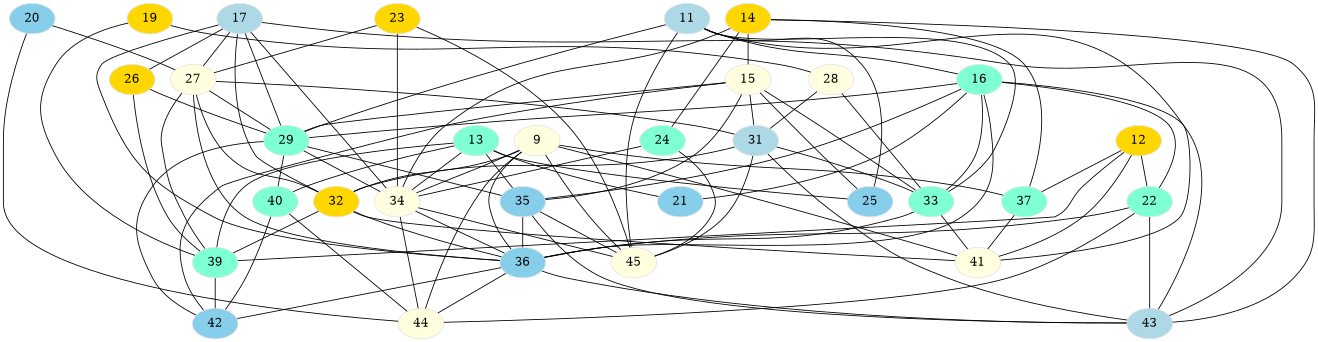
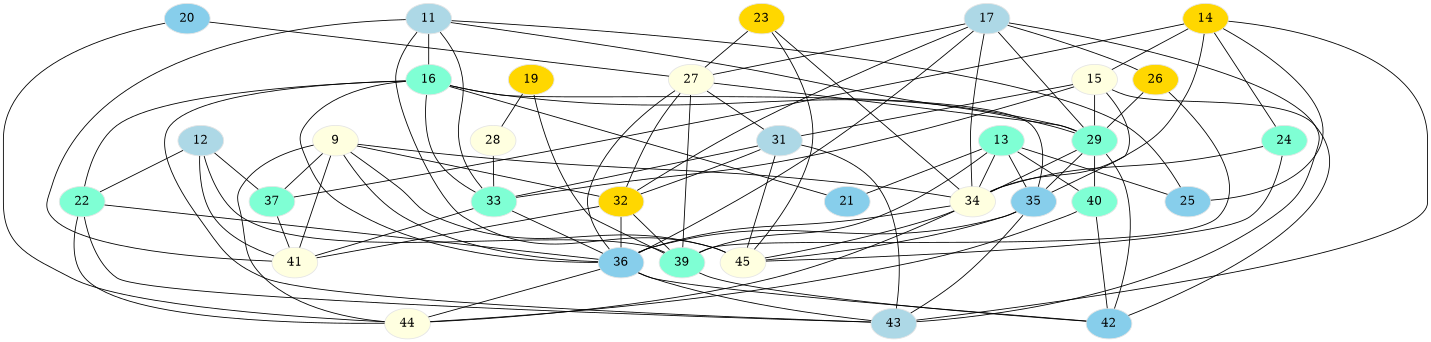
edge "28" -- "31": removed
edge "15" -- "25": now "14" -- "25"
node "12": fillcolor gold -> lightblue
